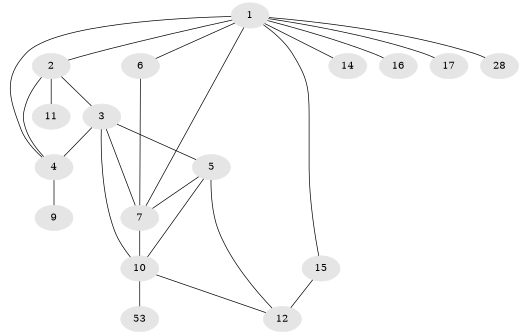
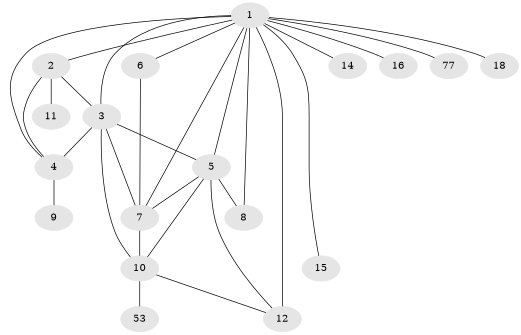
edge "1" -- "3": added
node "17": label "17" -> "77"
node "28": label "28" -> "18"
edge "1" -- "5": added
node "8": added
edge "15" -- "12": now "1" -- "12"
